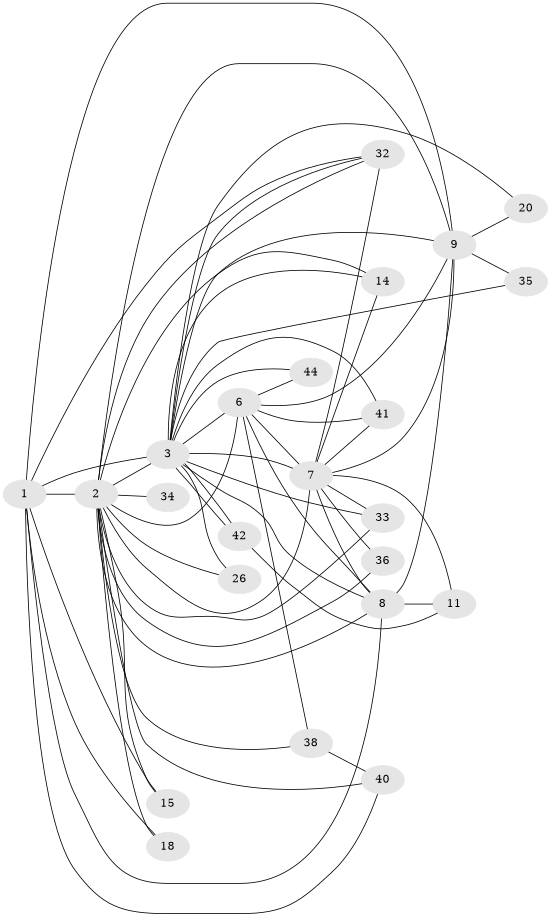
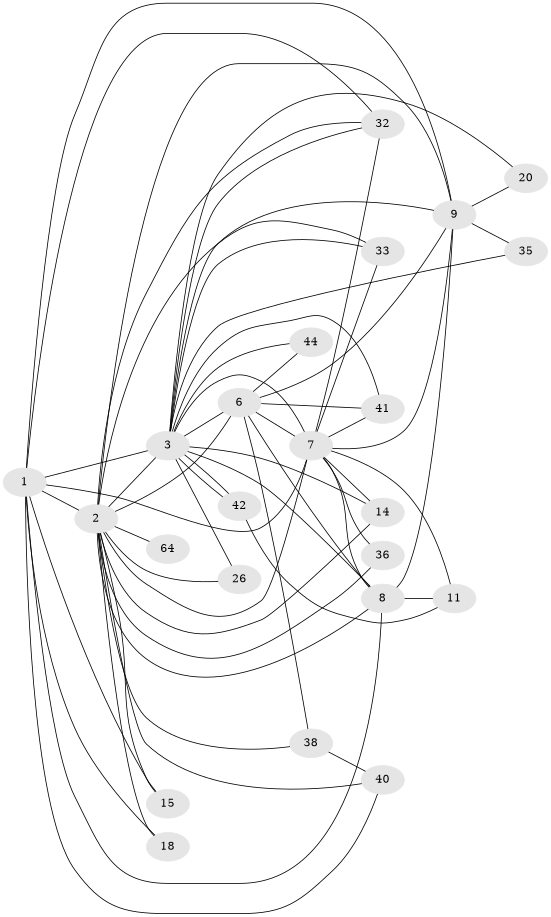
node "34": label "34" -> "64"
edge "7" -- "1": added
